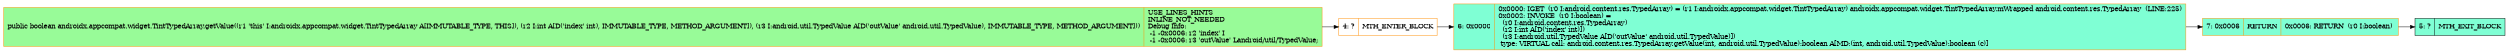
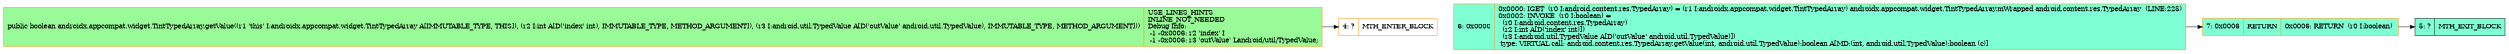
edge "4: ?" -> "6: 0x0000": removed
